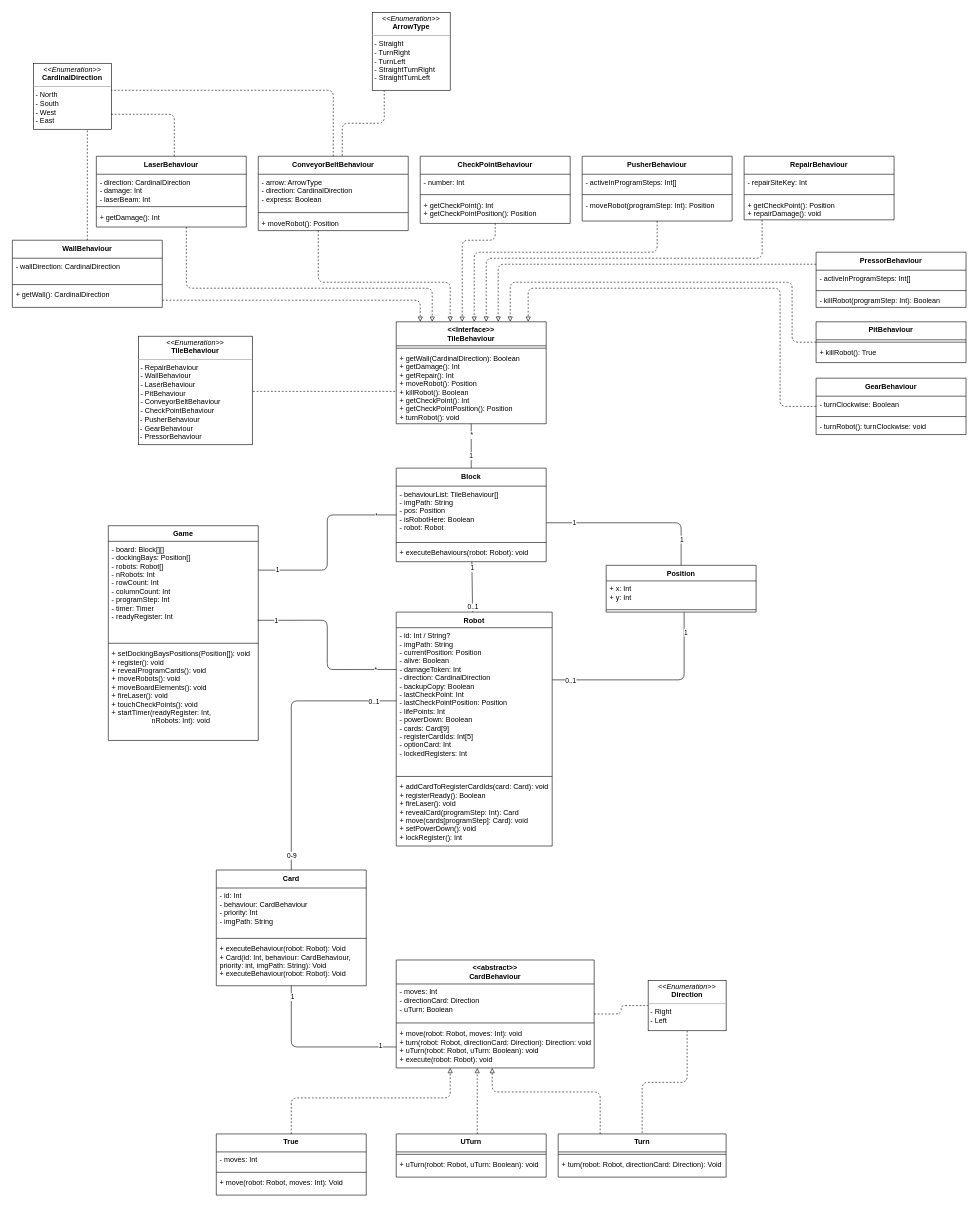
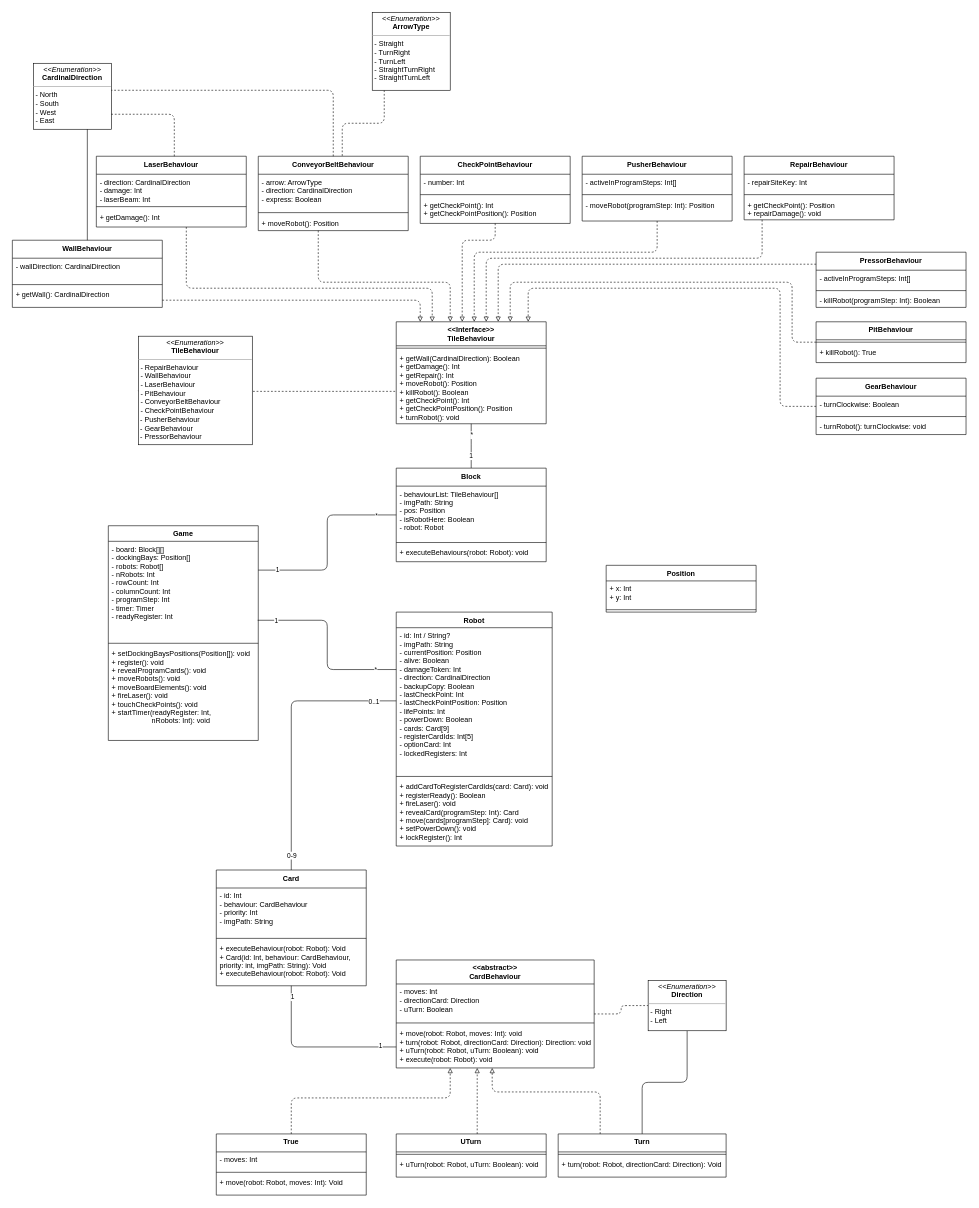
edge "<<Enumeration>> CardinalDirection - North - South - West - East" -- "WallBehaviour": style dashed -> solid
edge "- behaviourList: TileBehaviour[] - imgPath: String - pos: Position - isRobotHere: Boolean - robot: Robot" -- "Position": removed, labels "1", "1"
edge "Block" -- "Robot": removed, labels "1", "0..1"
edge "Position" -- "Robot": removed, labels "1", "0..1"
edge "<<Enumeration>> Direction - Right - Left" -- "Turn": style dashed -> solid
